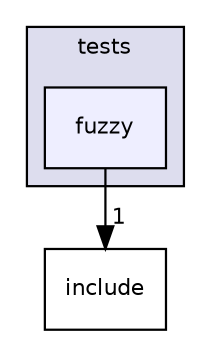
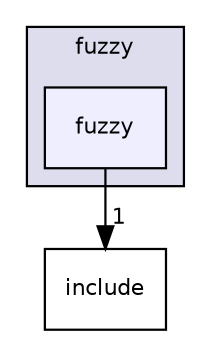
cluster "tests": label "tests" -> "fuzzy"
